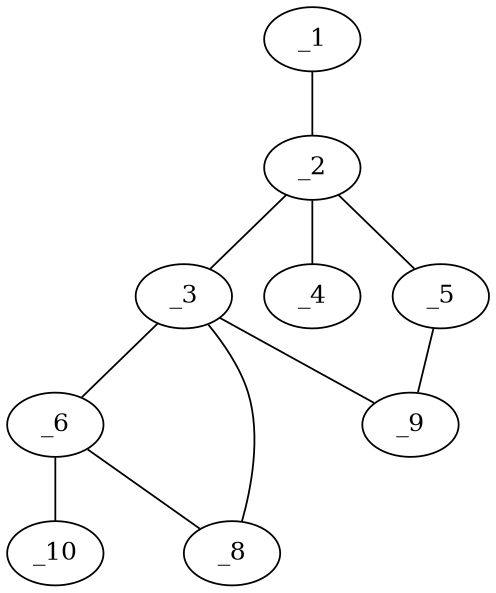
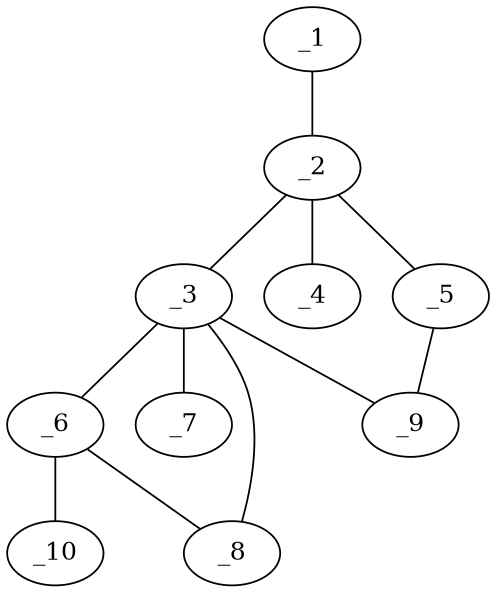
node "_7": added
